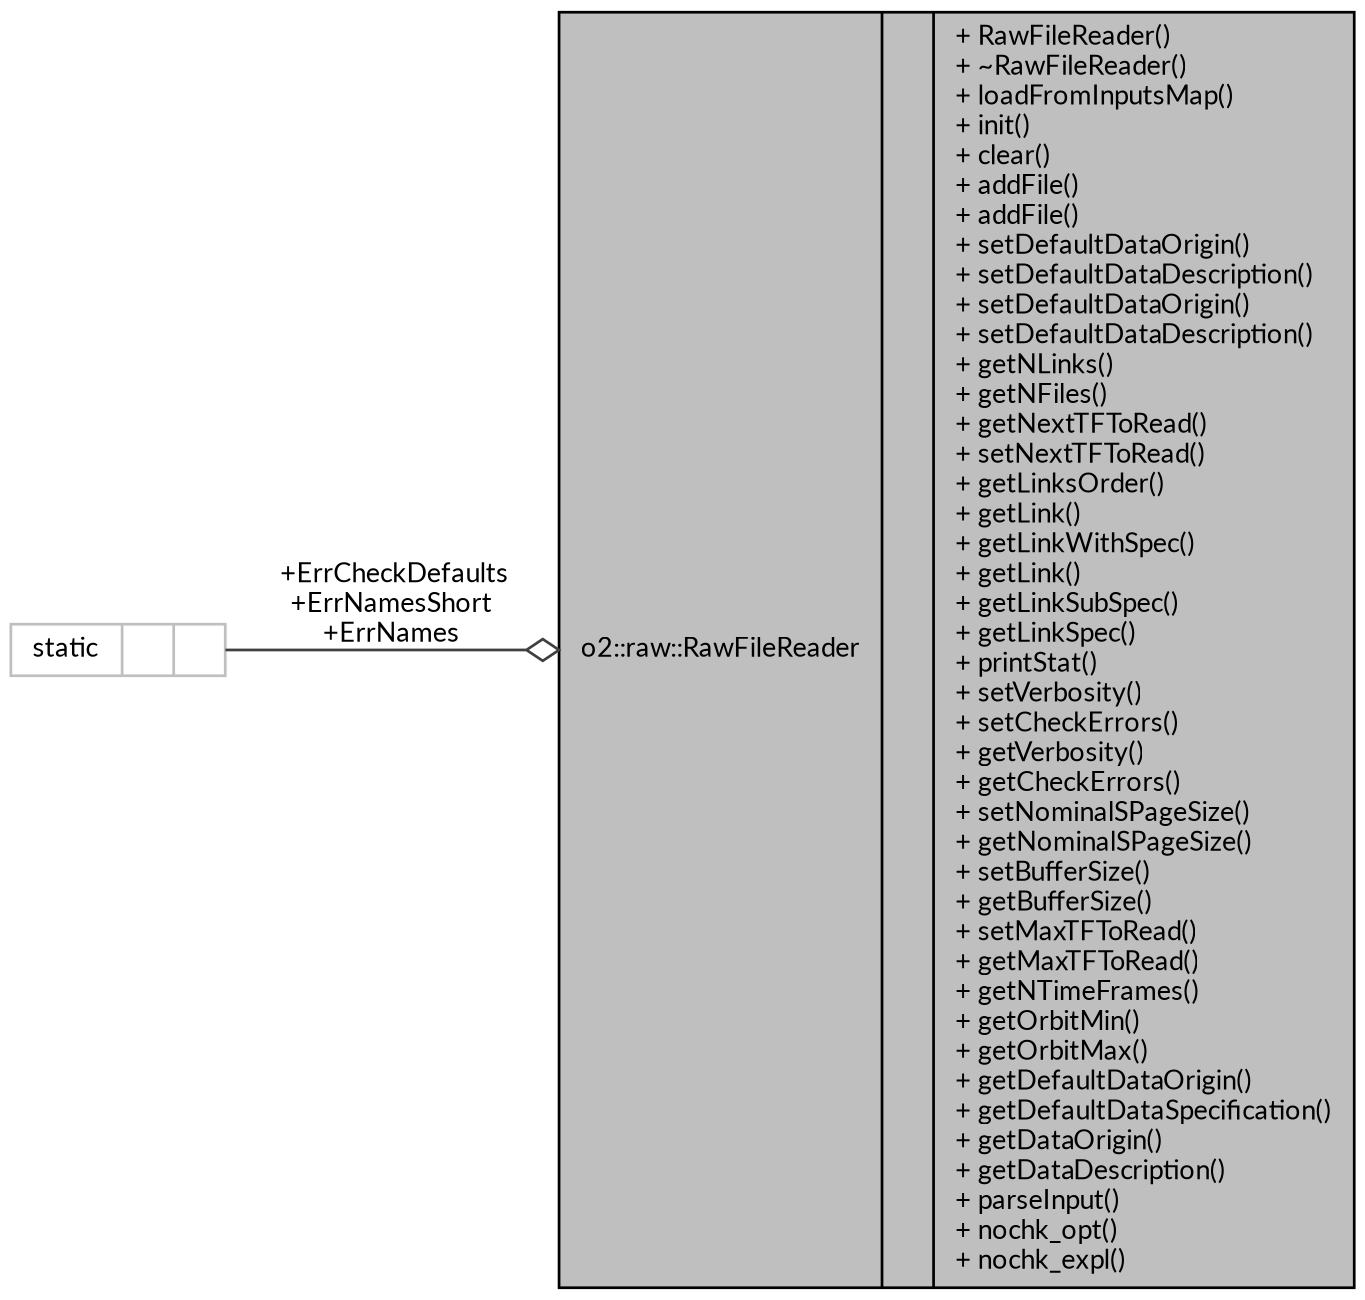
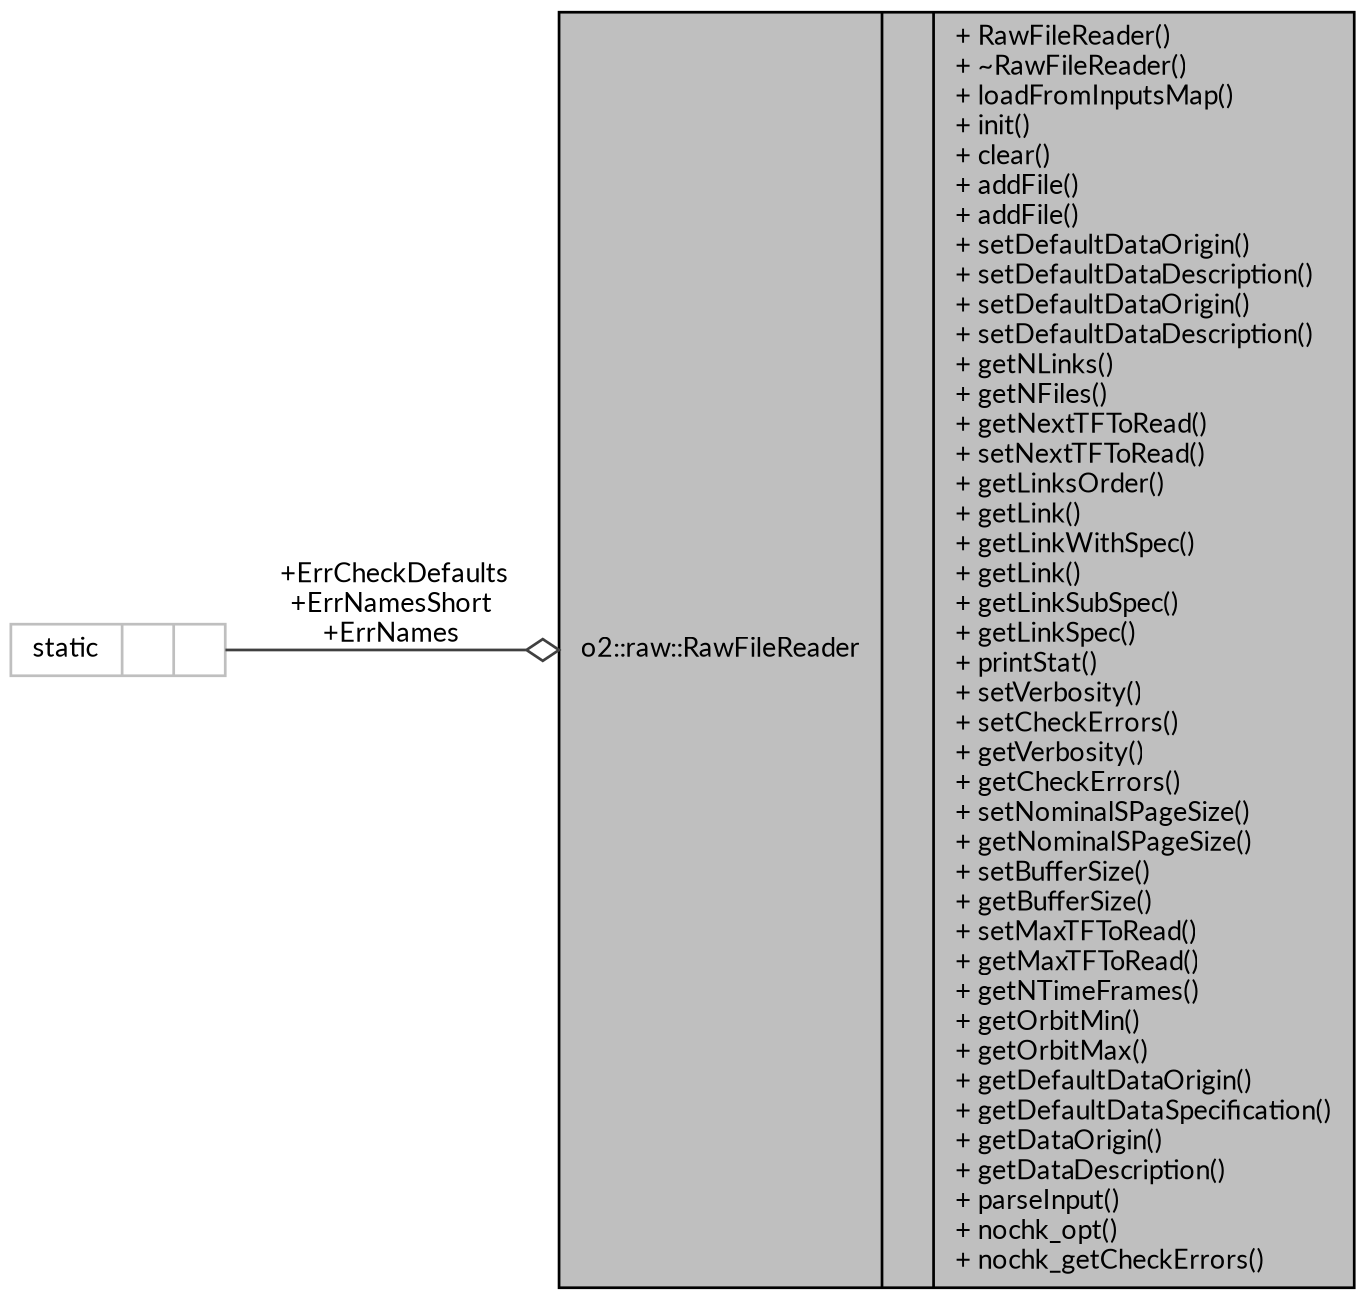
node "o2::raw::RawFileReader": text "+ nochk_expl()" -> "+ nochk_getCheckErrors()"
